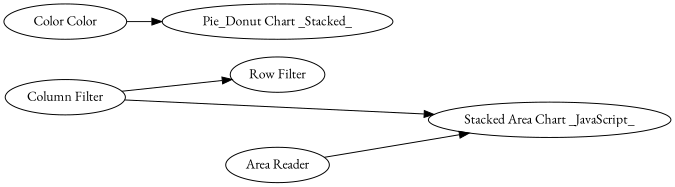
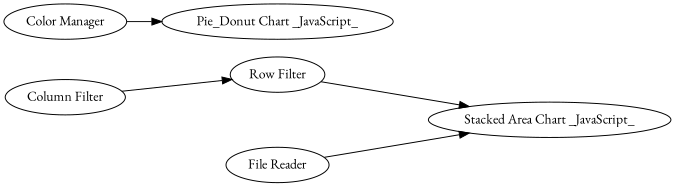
node "Color Color": label "Color Color" -> "Color Manager"
node "Pie_Donut Chart _Stacked_": label "Pie_Donut Chart _Stacked_" -> "Pie_Donut Chart _JavaScript_"
edge "Column Filter" -> "Stacked Area Chart _JavaScript_": now "Row Filter" -> "Stacked Area Chart _JavaScript_"
node "Area Reader": label "Area Reader" -> "File Reader"
